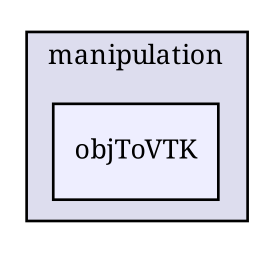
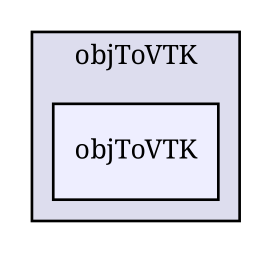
cluster "manipulation": label "manipulation" -> "objToVTK"
